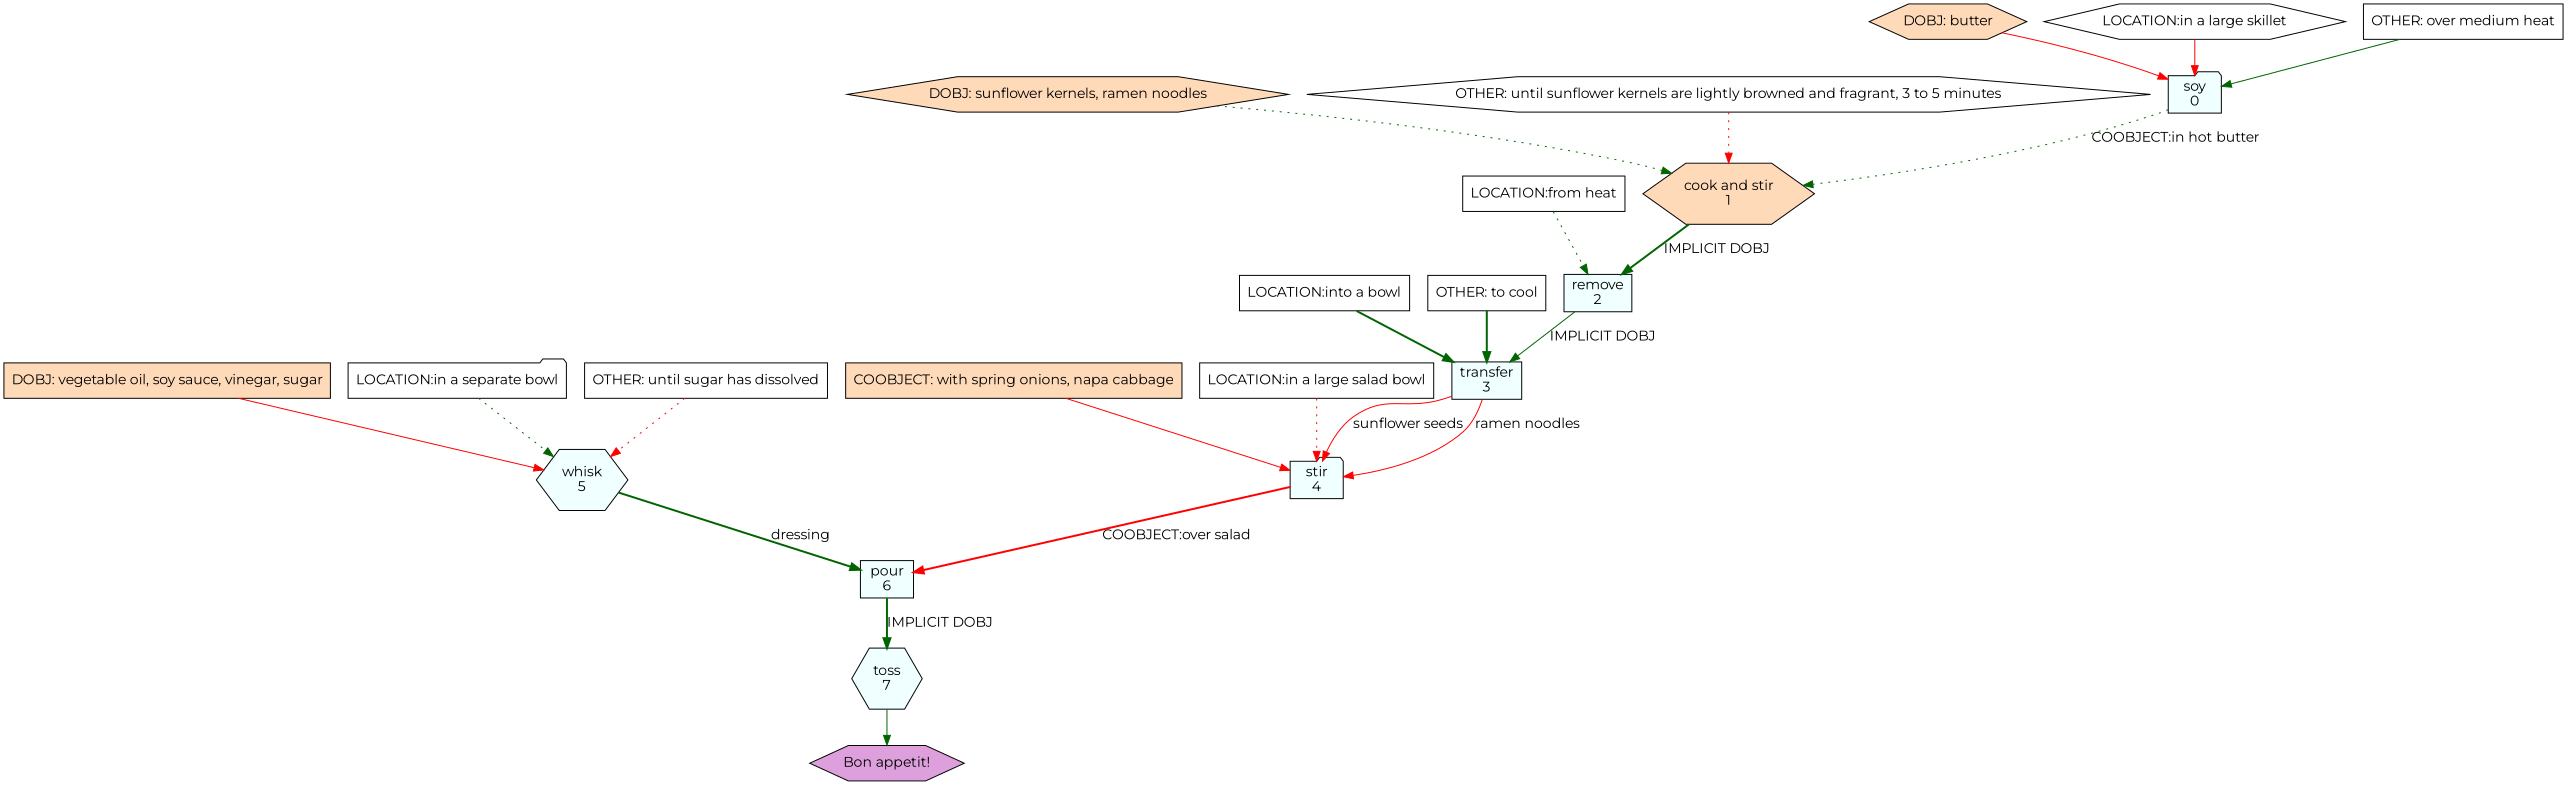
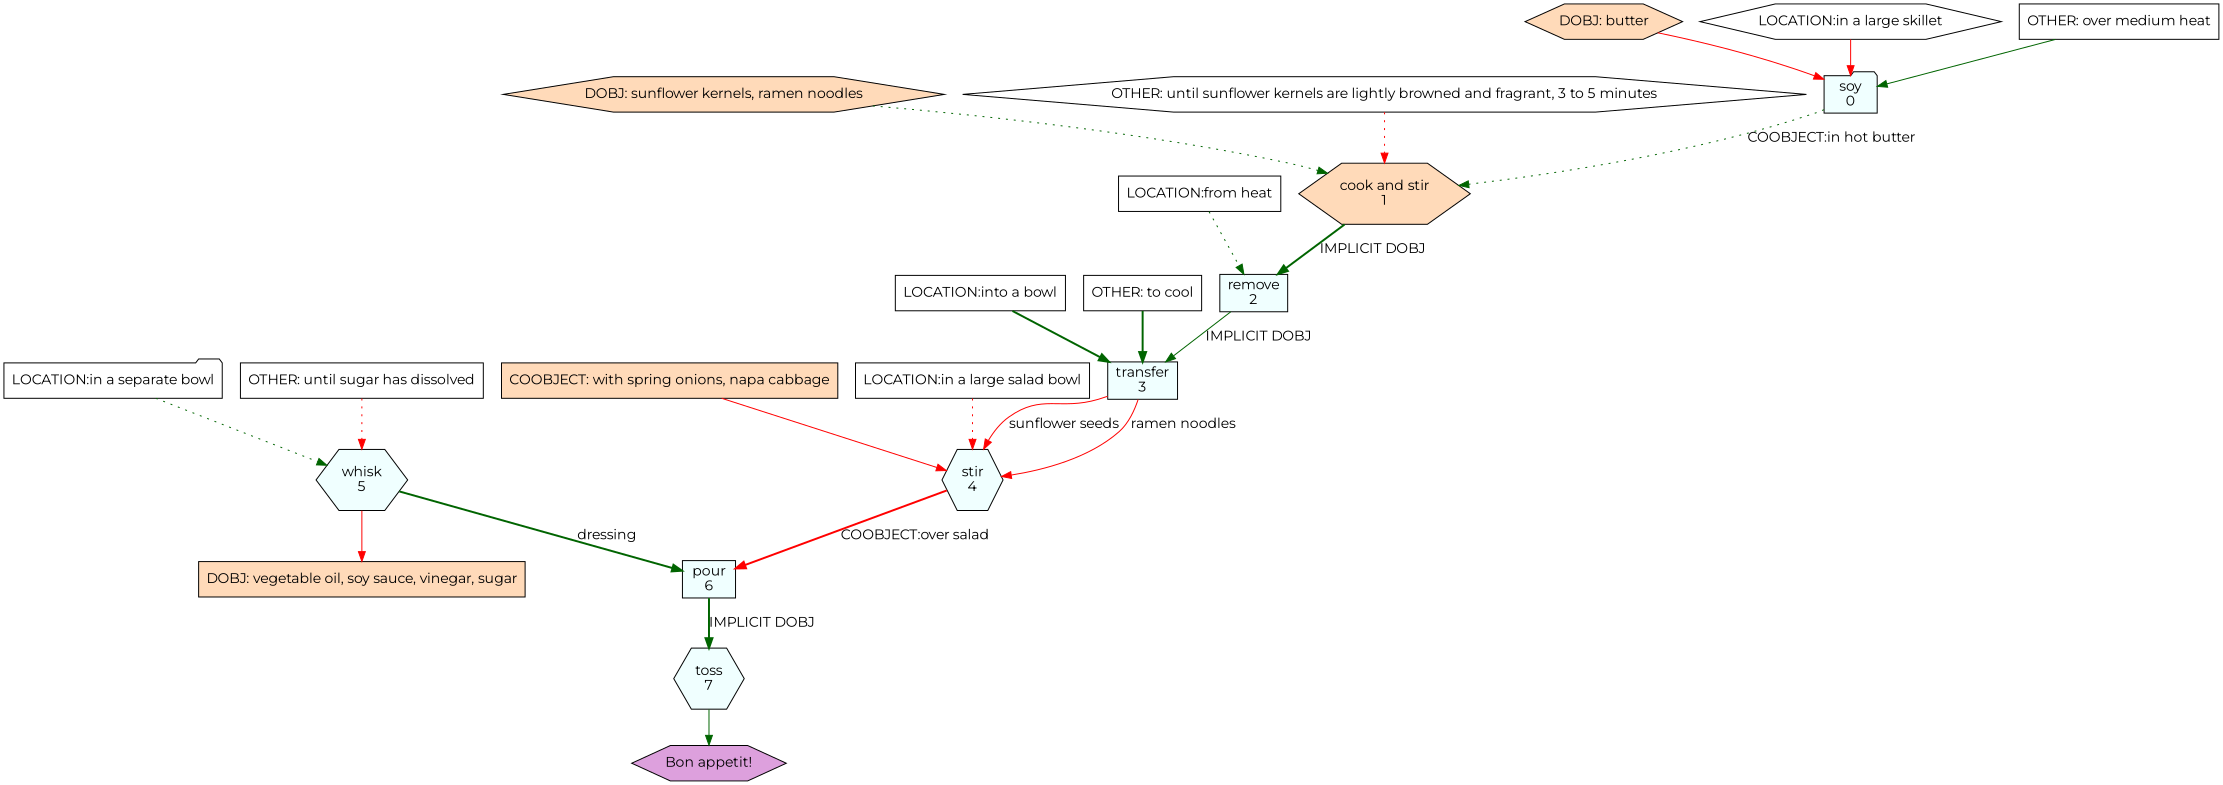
edge "DOBJ: vegetable oil, soy sauce, vinegar, sugar" -> "whisk 5": reversed
node "stir 4": shape folder -> hexagon
